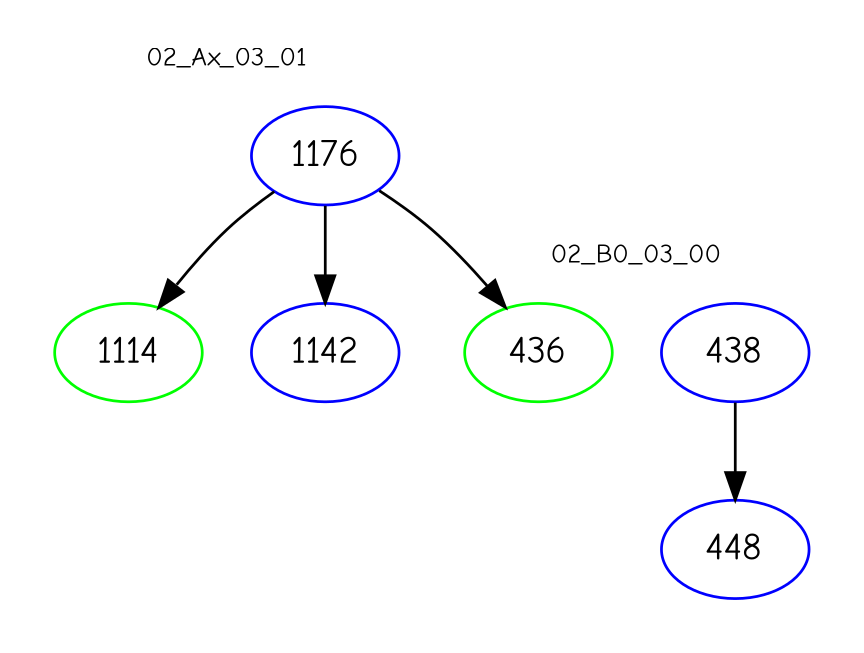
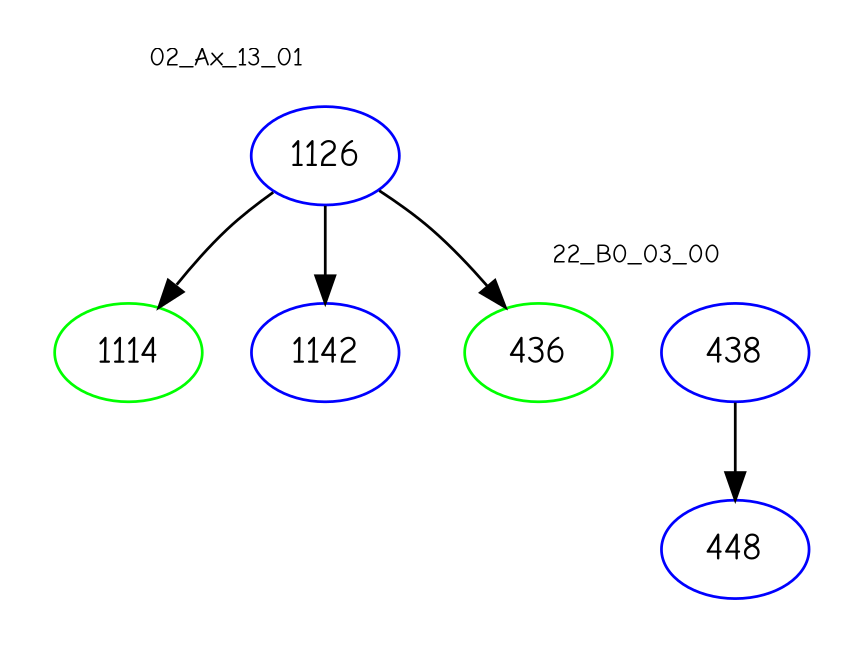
cluster "02_Ax_03_01": label "02_Ax_03_01" -> "02_Ax_13_01"
node "1176": label "1176" -> "1126"
cluster "02_B0_03_00": label "02_B0_03_00" -> "22_B0_03_00"
